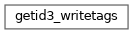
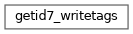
node "getid3_writetags": label "getid3_writetags" -> "getid7_writetags"
